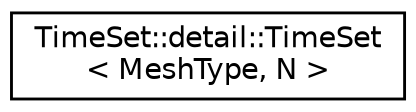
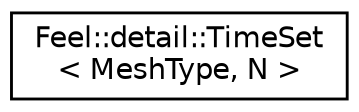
node "TimeSet::detail::TimeSet < MeshType, N >": label "TimeSet::detail::TimeSet < MeshType, N >" -> "Feel::detail::TimeSet < MeshType, N >"
